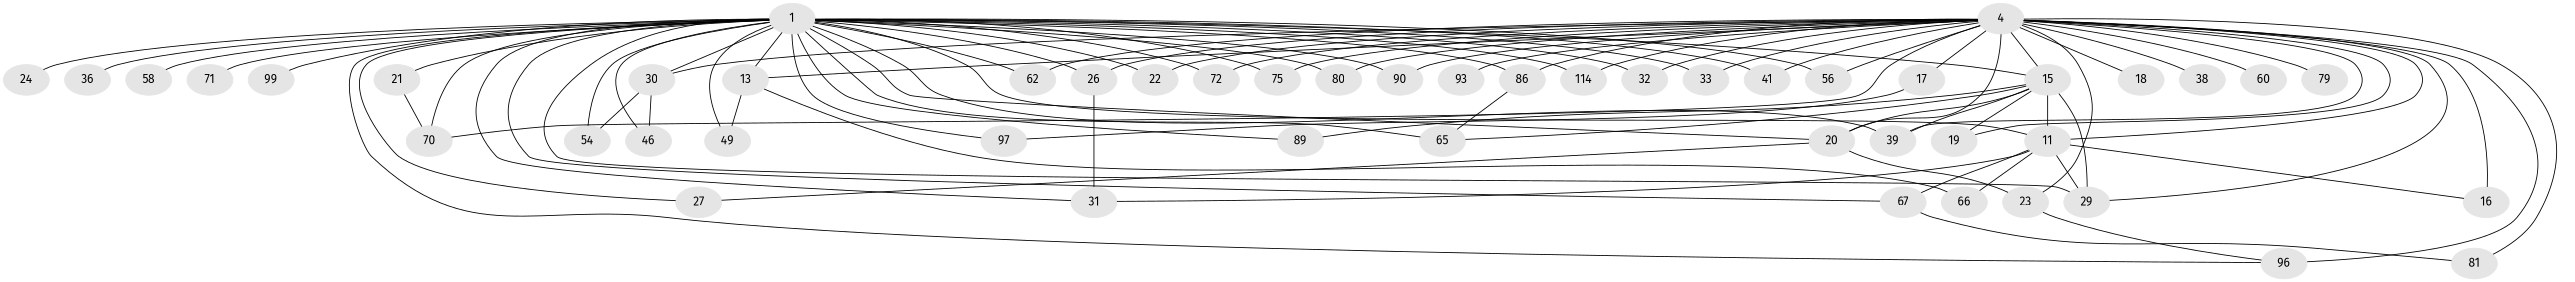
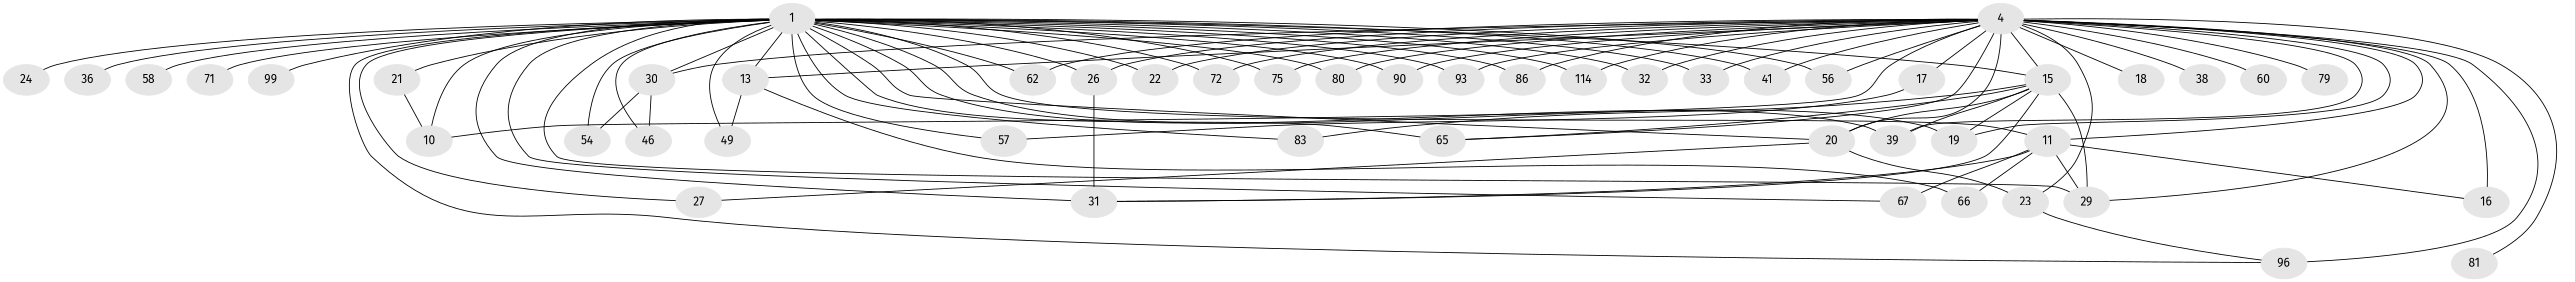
edge "1" -- "93": added
edge "86" -- "65": now "4" -- "65"
edge "15" -- "11": now "15" -- "31"
edge "1" -- "19": added
node "70": label "70" -> "10"
node "97": label "97" -> "57"
node "89": label "89" -> "83"
edge "67" -- "81": removed
